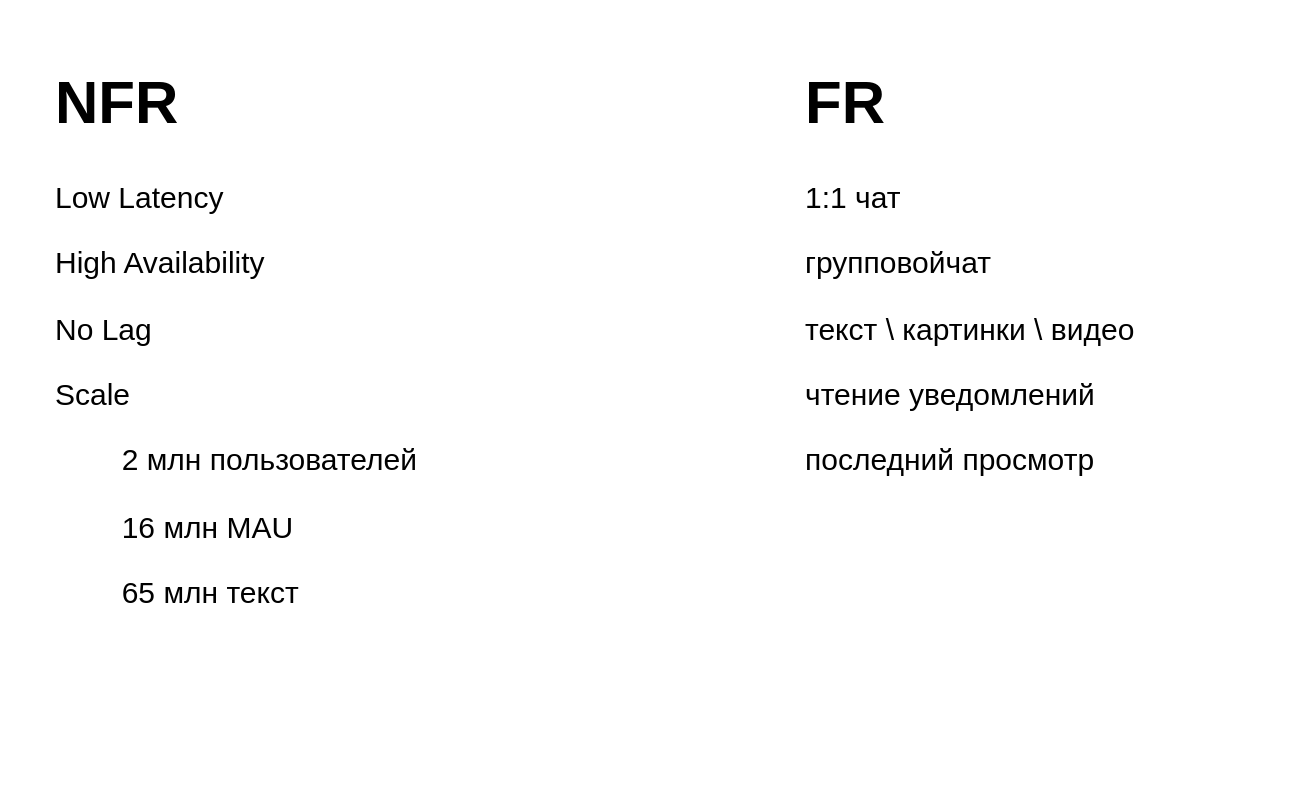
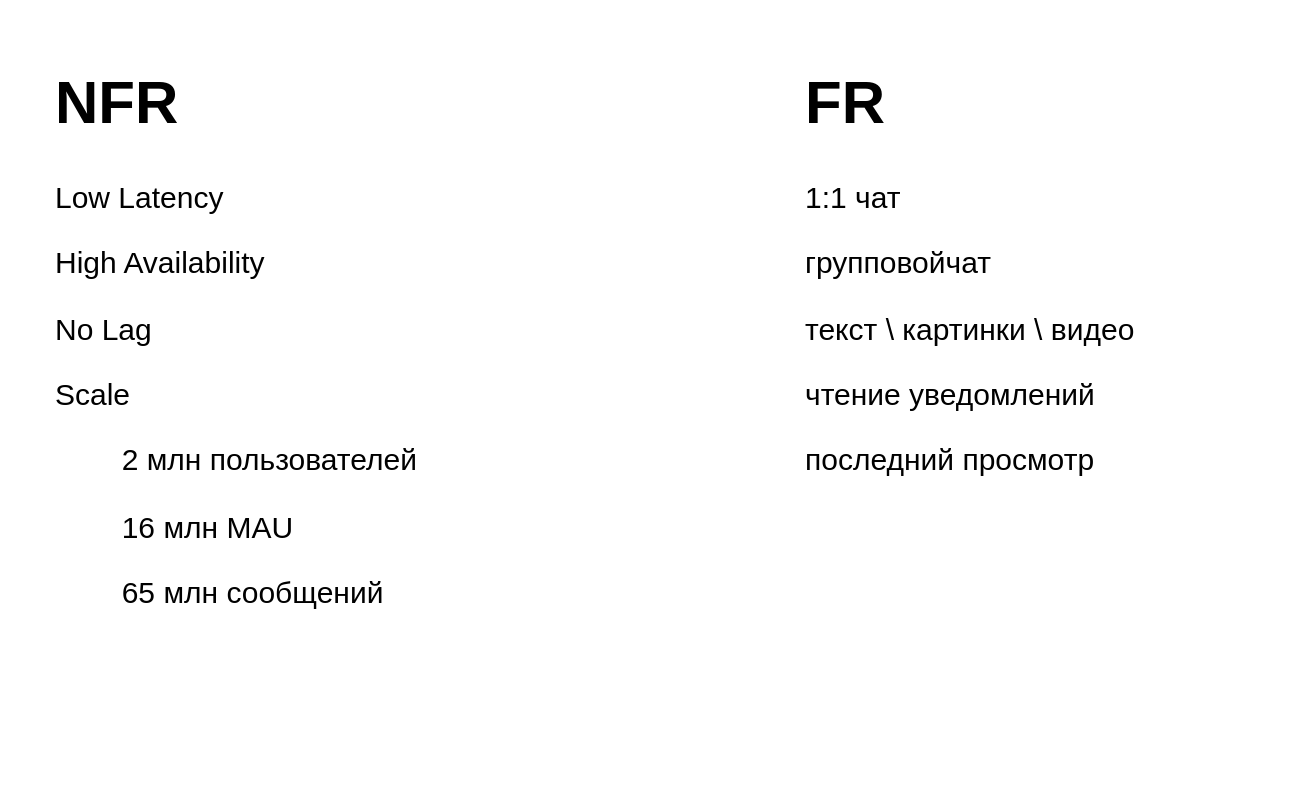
node "NFRLow Latency High Availability No Lag Scale 2 млн пользователей 16 млн MAU 65 млн текст": label "NFRLow Latency High Availability No Lag Scale 2 млн пользователей 16 млн MAU 65 млн текст" -> "NFRLow Latency High Availability No Lag Scale 2 млн пользователей 16 млн MAU 65 млн сообщений"
